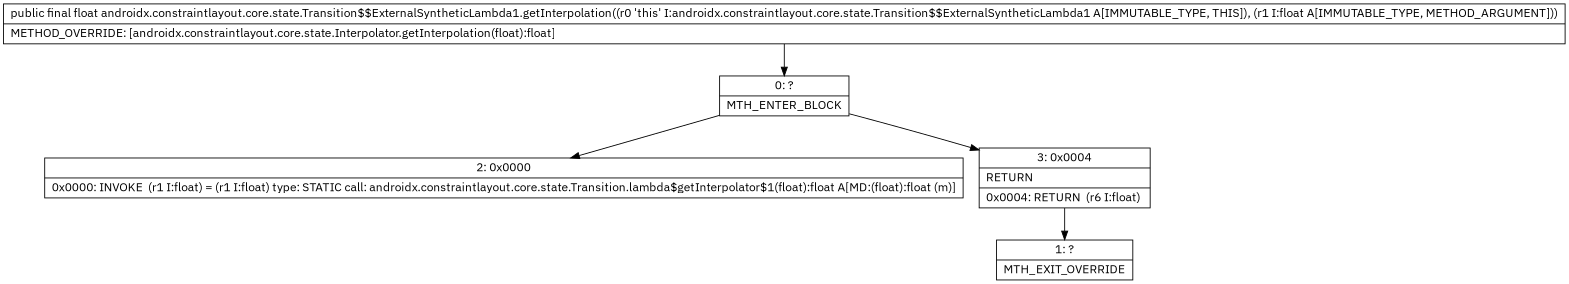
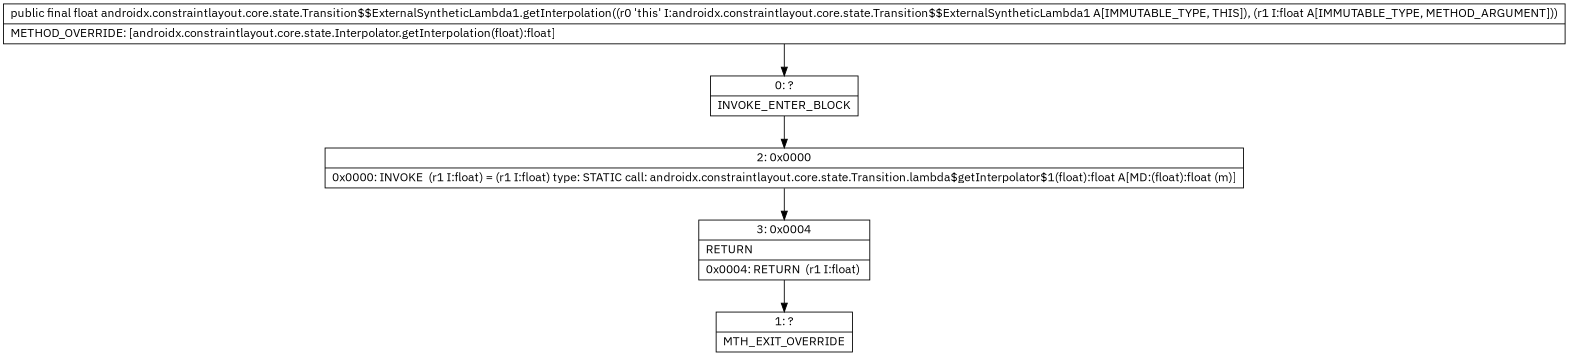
node "0: ?": text "MTH_ENTER_BLOCK" -> "INVOKE_ENTER_BLOCK"
edge "0: ?" -> "3: 0x0004": now "2: 0x0000" -> "3: 0x0004"
node "3: 0x0004": text "0x0004: RETURN  (r6 I:float)" -> "0x0004: RETURN  (r1 I:float)"
